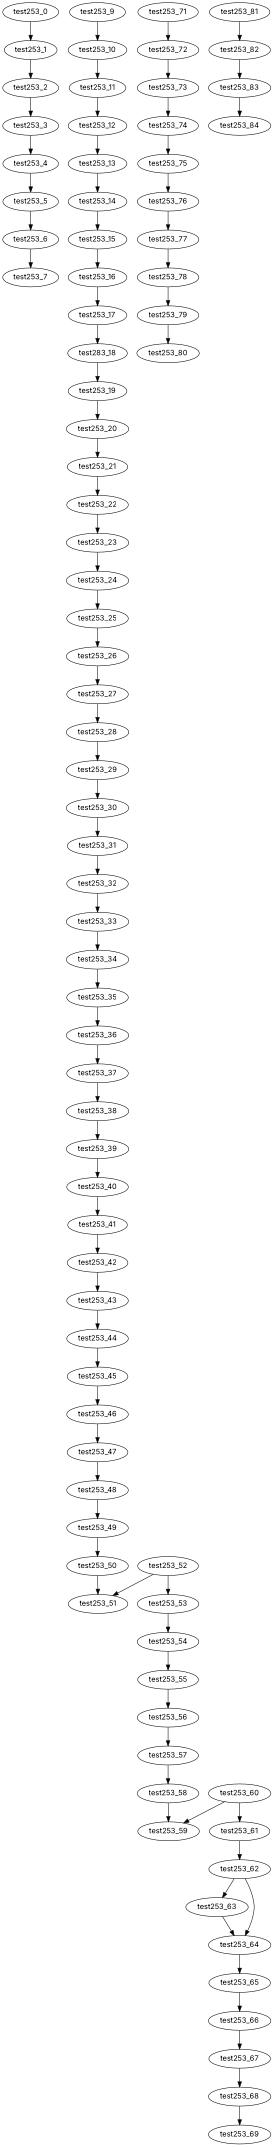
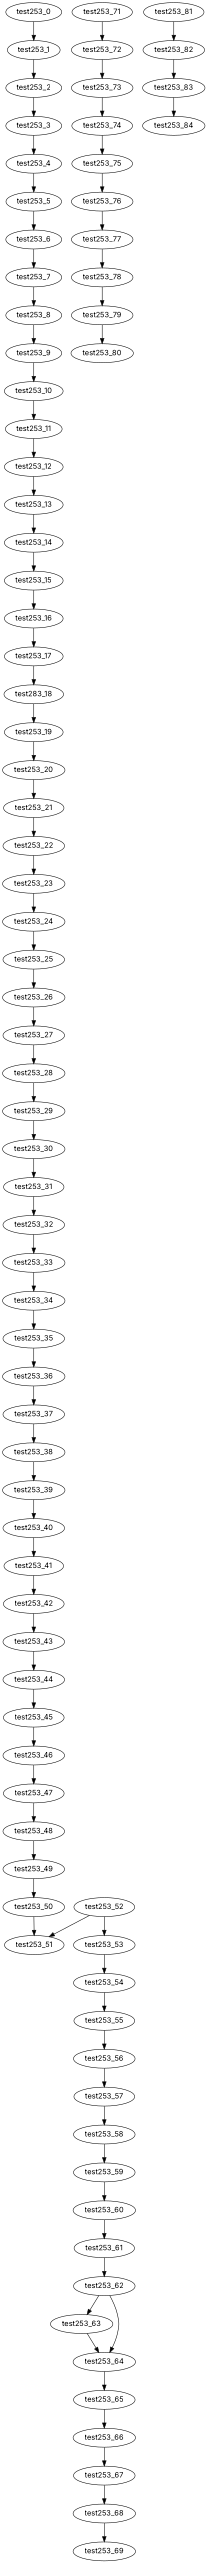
node "test253_8": added
edge "test253_60" -> "test253_59": reversed
